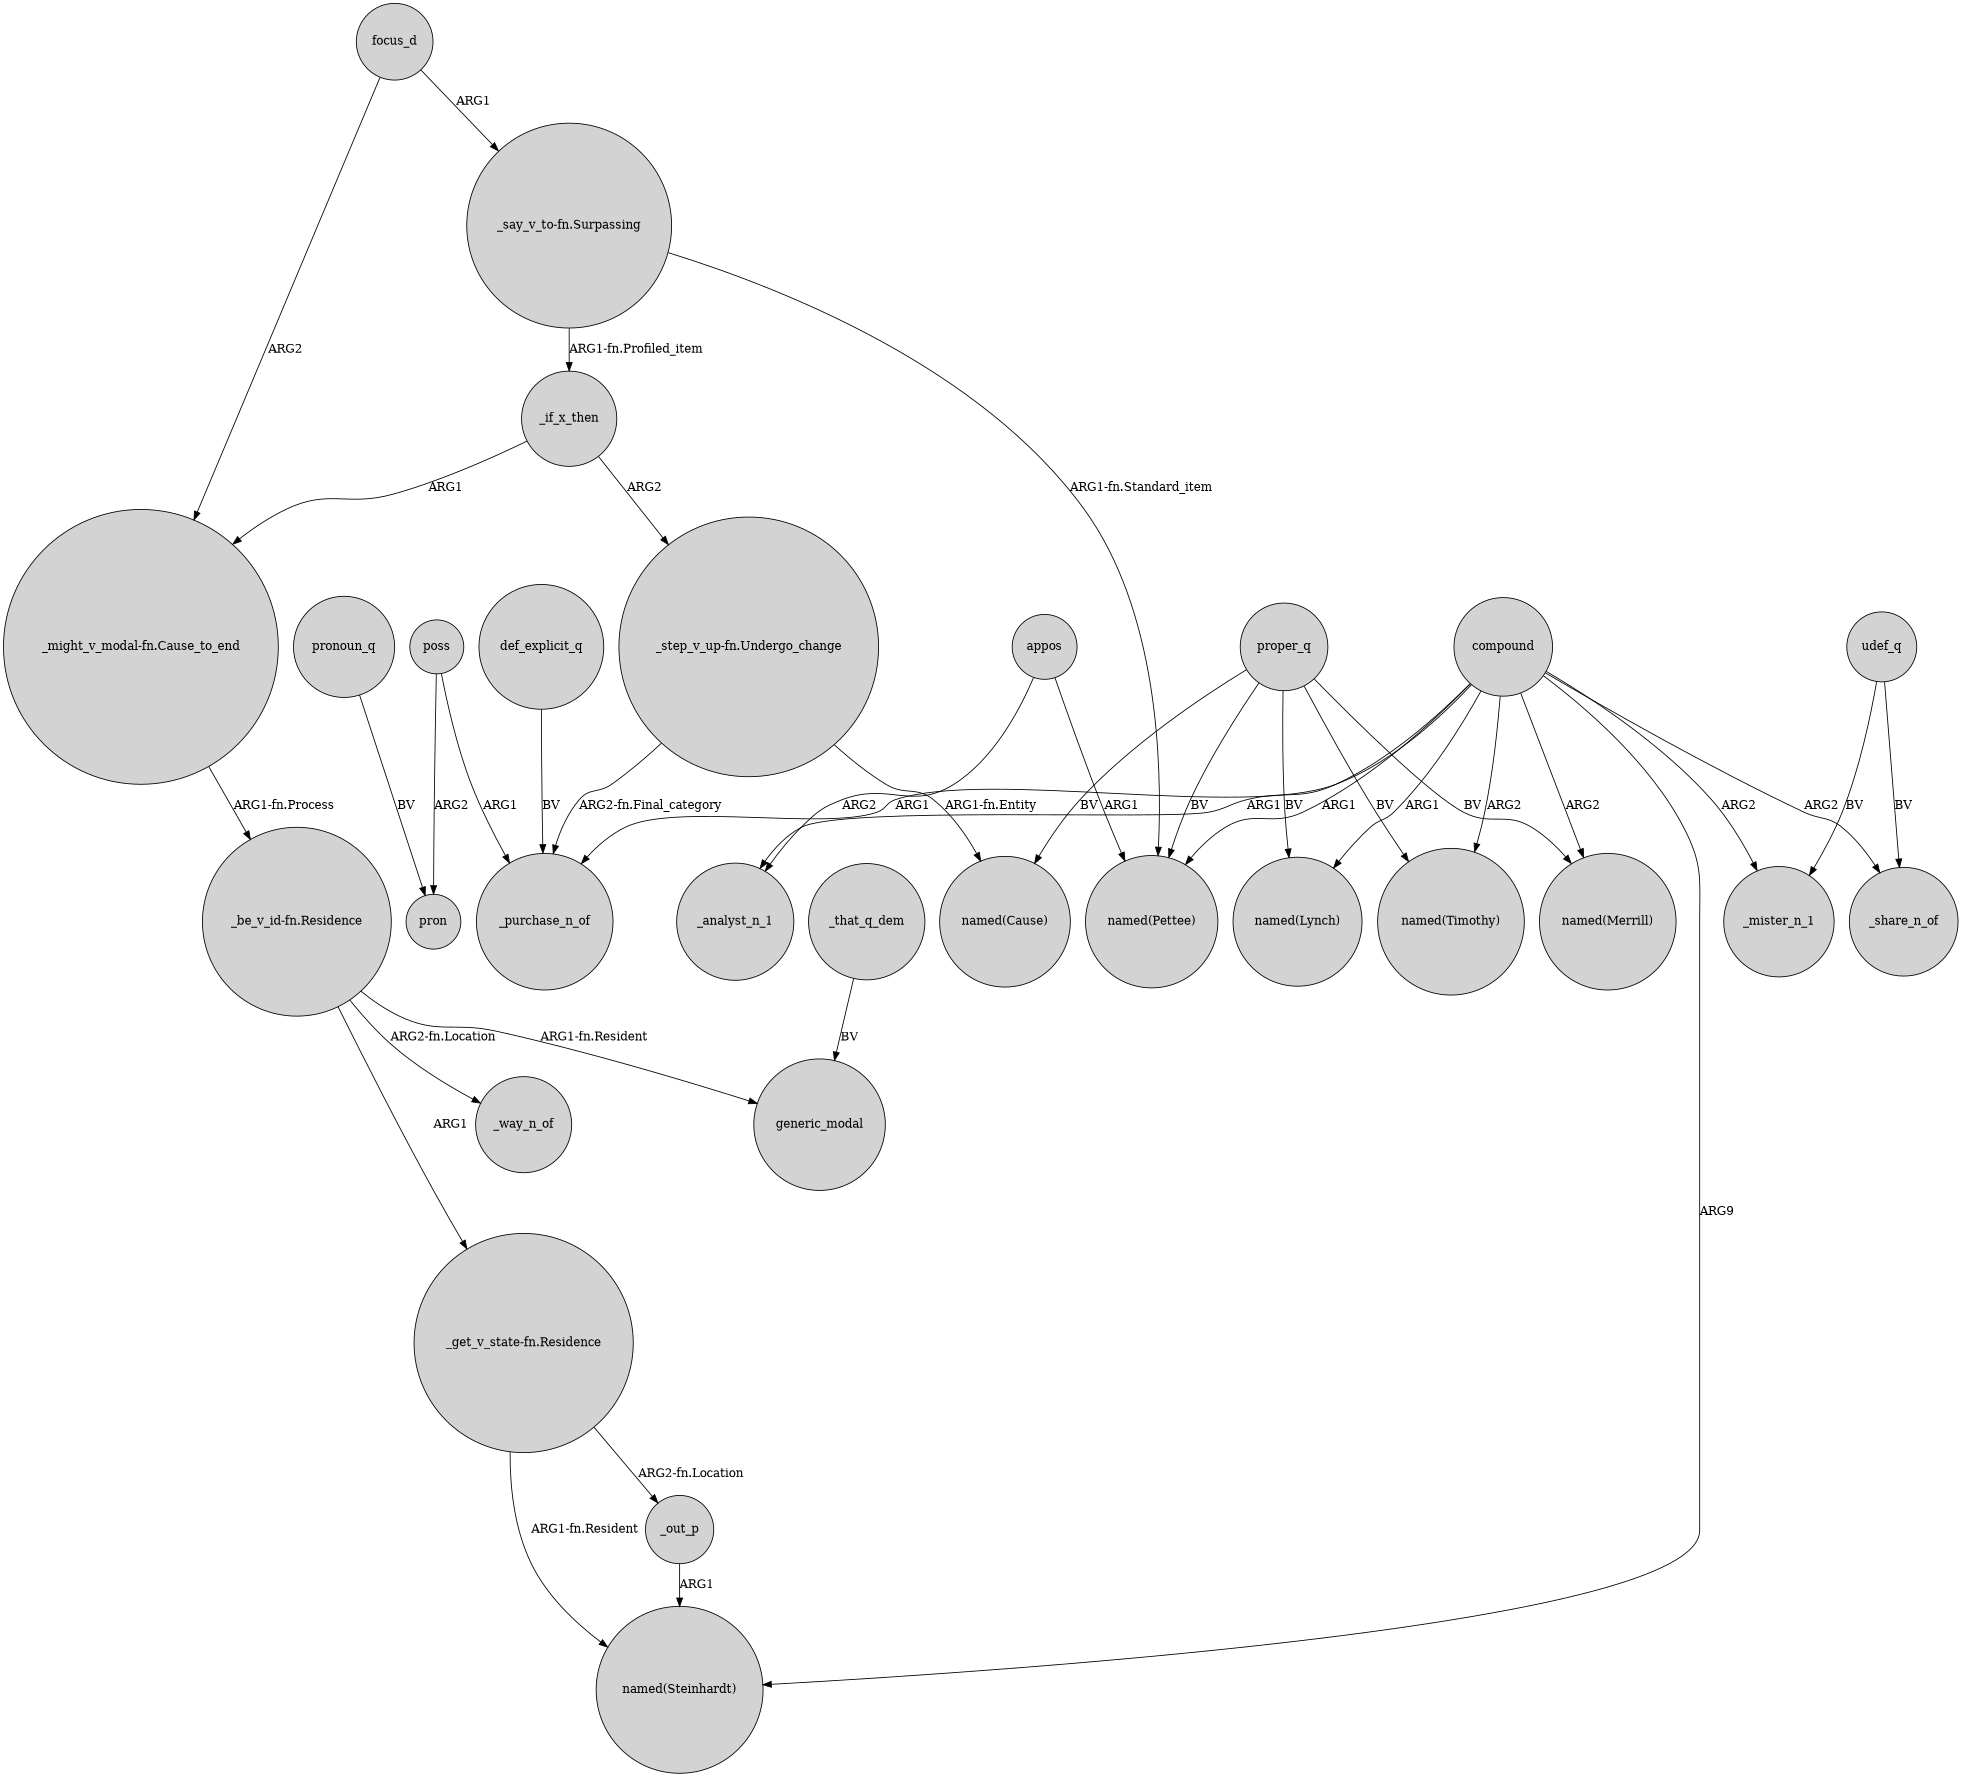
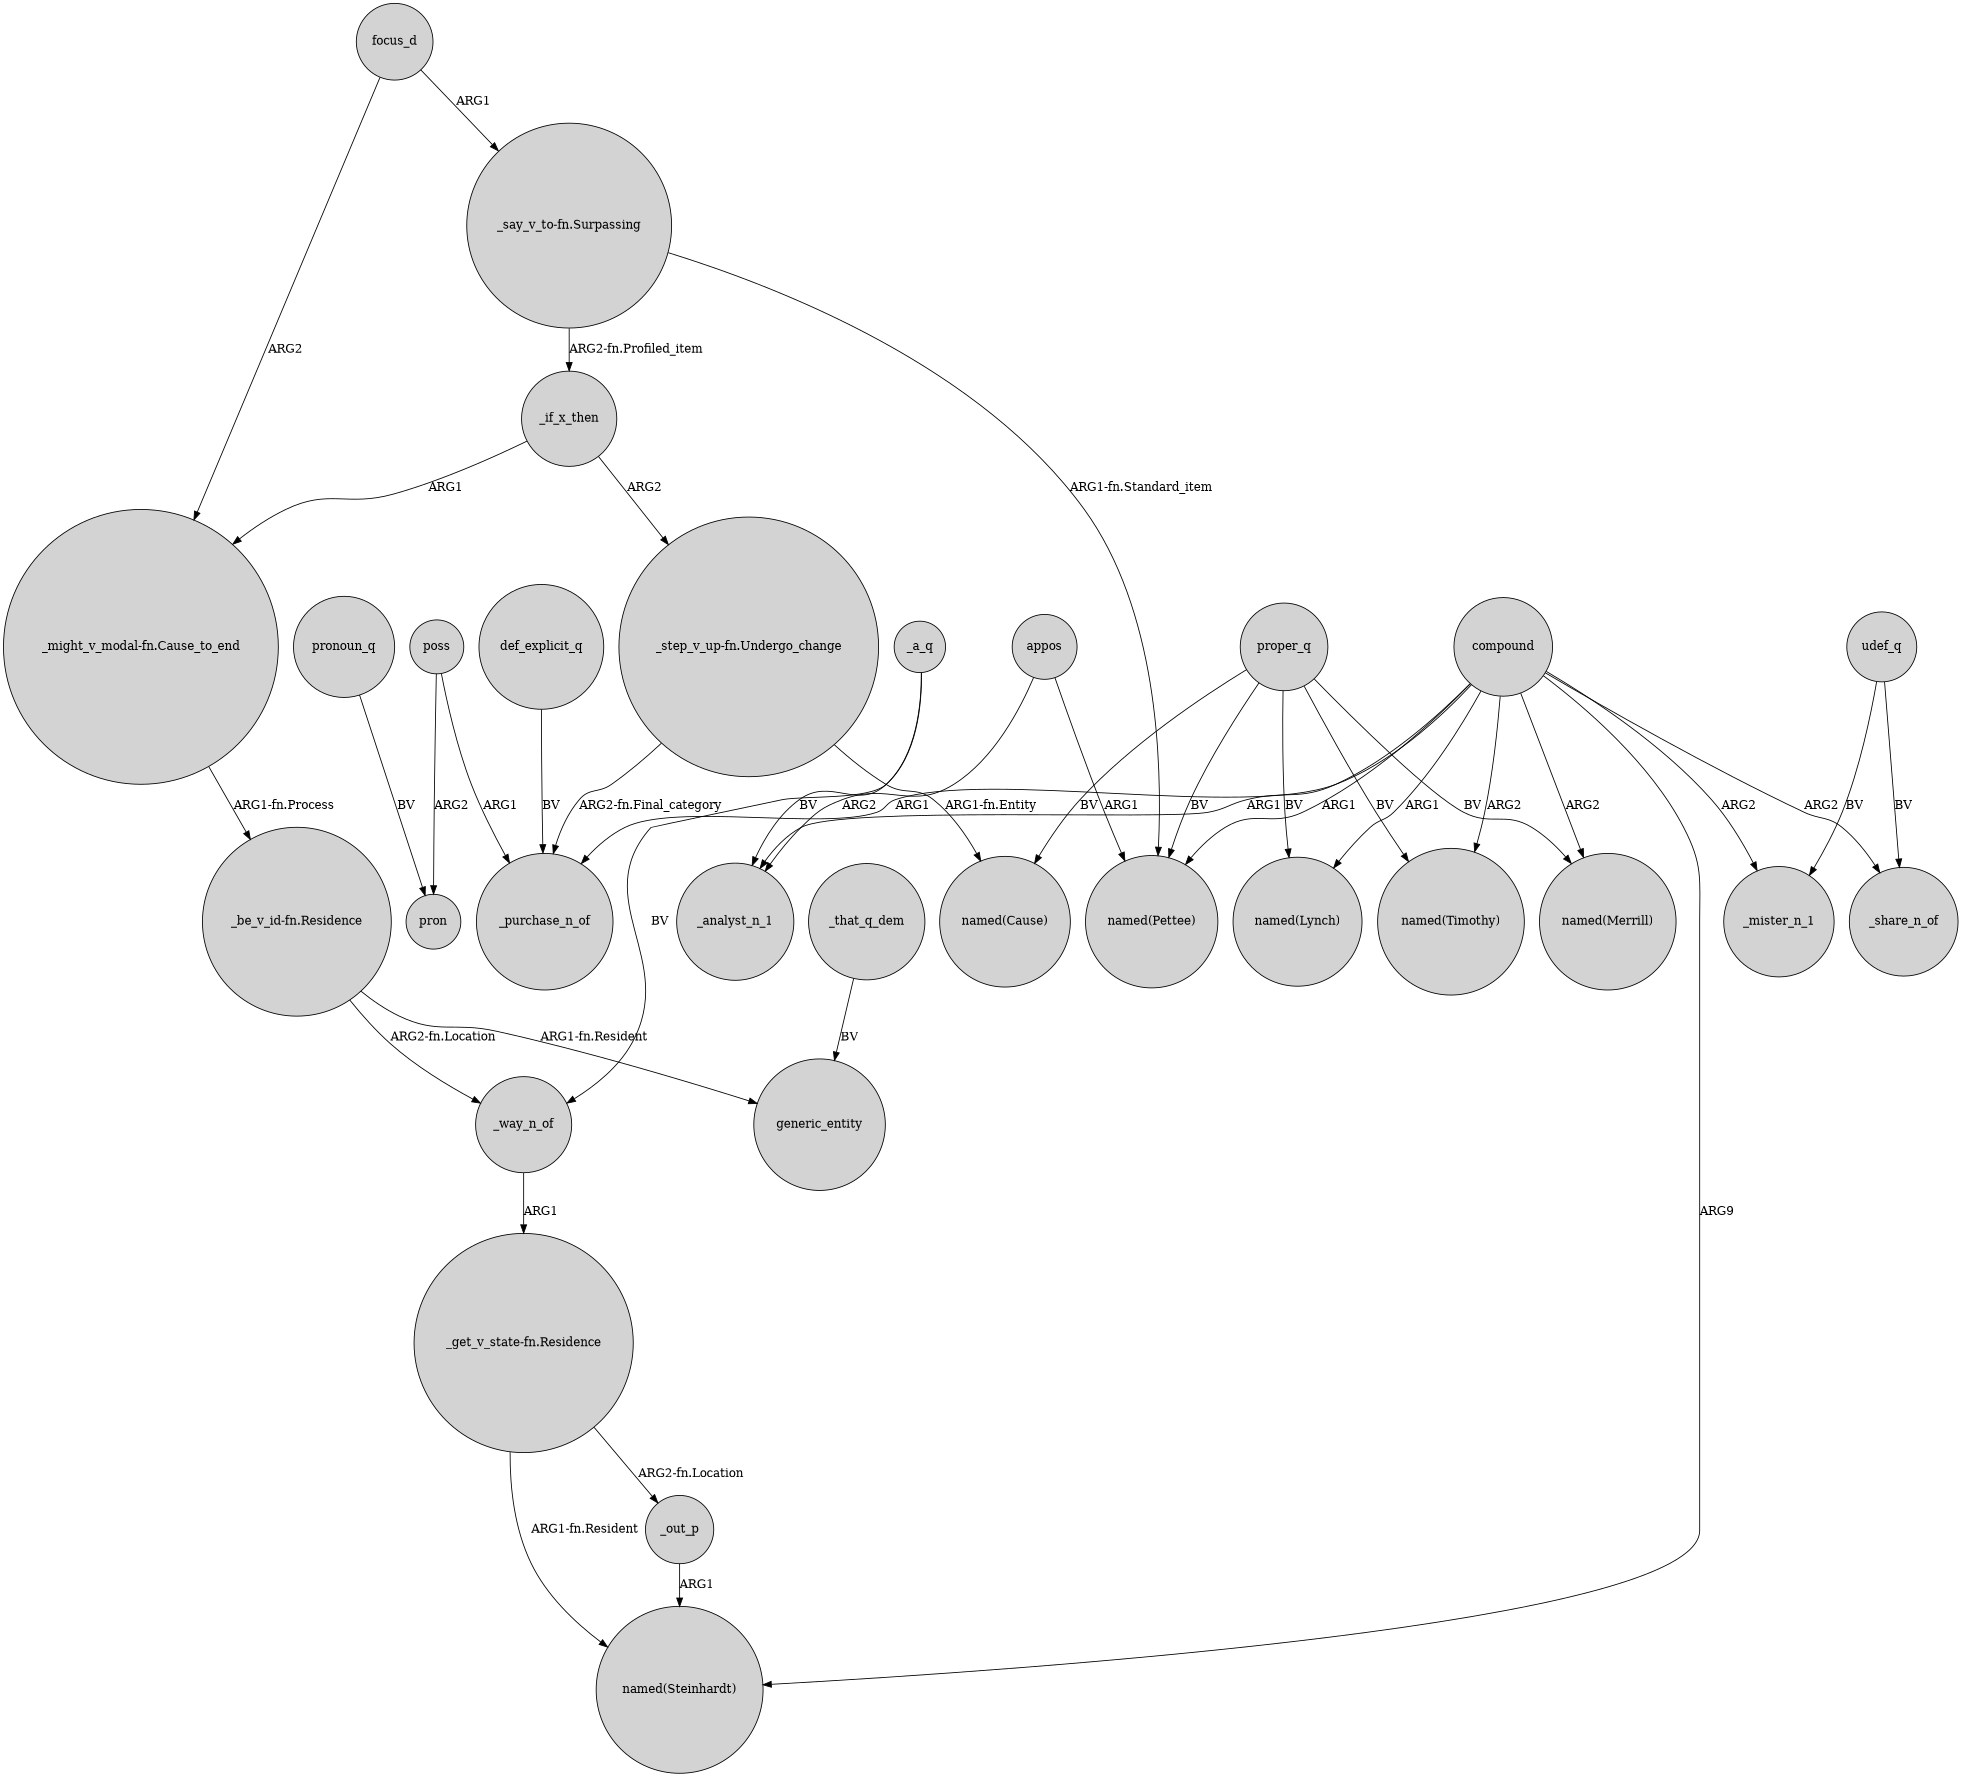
edge "_say_v_to-fn.Surpassing" -> "_if_x_then": label "ARG1-fn.Profiled_item" -> "ARG2-fn.Profiled_item"
node "_a_q": added
edge "_be_v_id-fn.Residence" -> "_get_v_state-fn.Residence": now "_way_n_of" -> "_get_v_state-fn.Residence"
node "generic_modal": label "generic_modal" -> "generic_entity"
